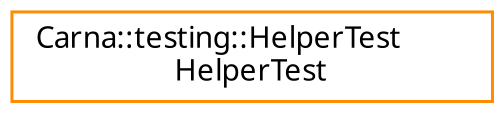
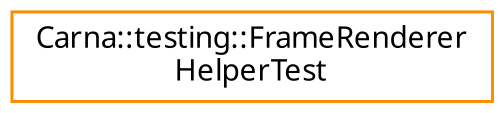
node "Carna::testing::HelperTest HelperTest": label "Carna::testing::HelperTest HelperTest" -> "Carna::testing::FrameRenderer HelperTest"
